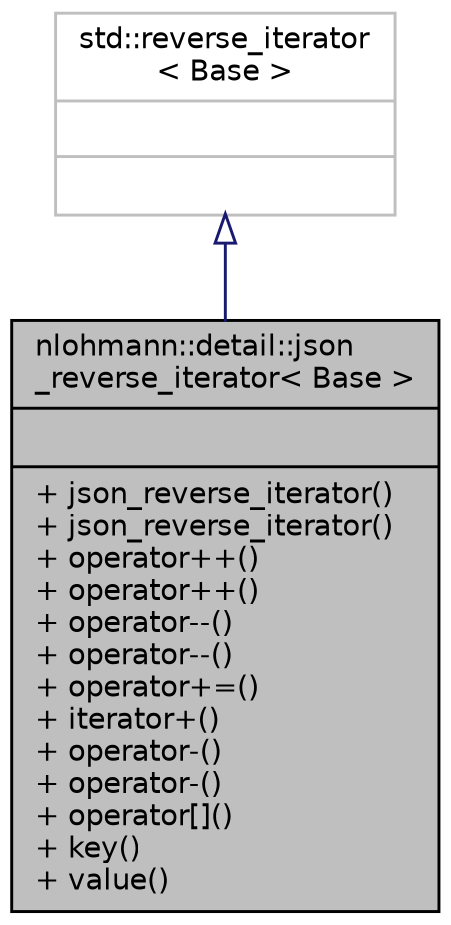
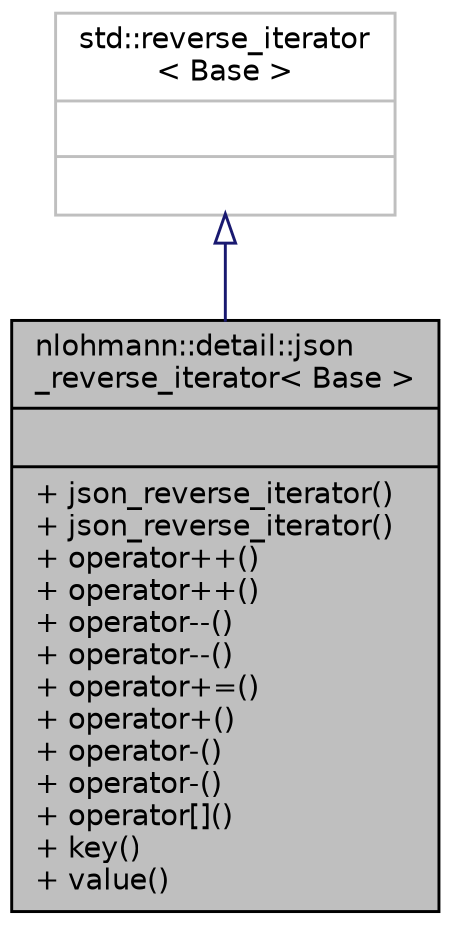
node "nlohmann::detail::json": text "+ iterator+()" -> "+ operator+()"
